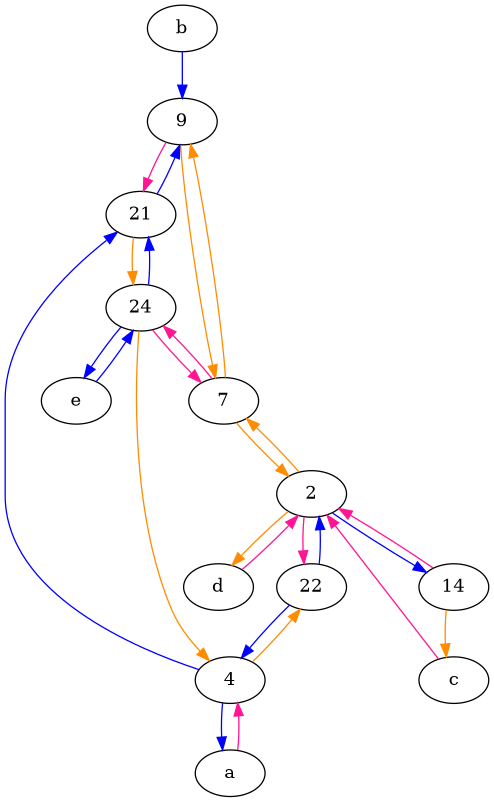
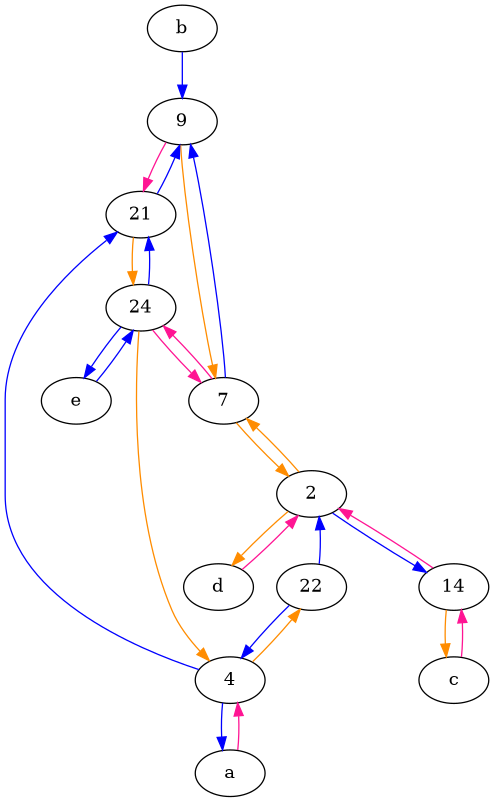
edge "7" -> "9": color darkorange -> blue
edge "2" -> "22": removed
edge "c" -> "2": now "c" -> "14"
